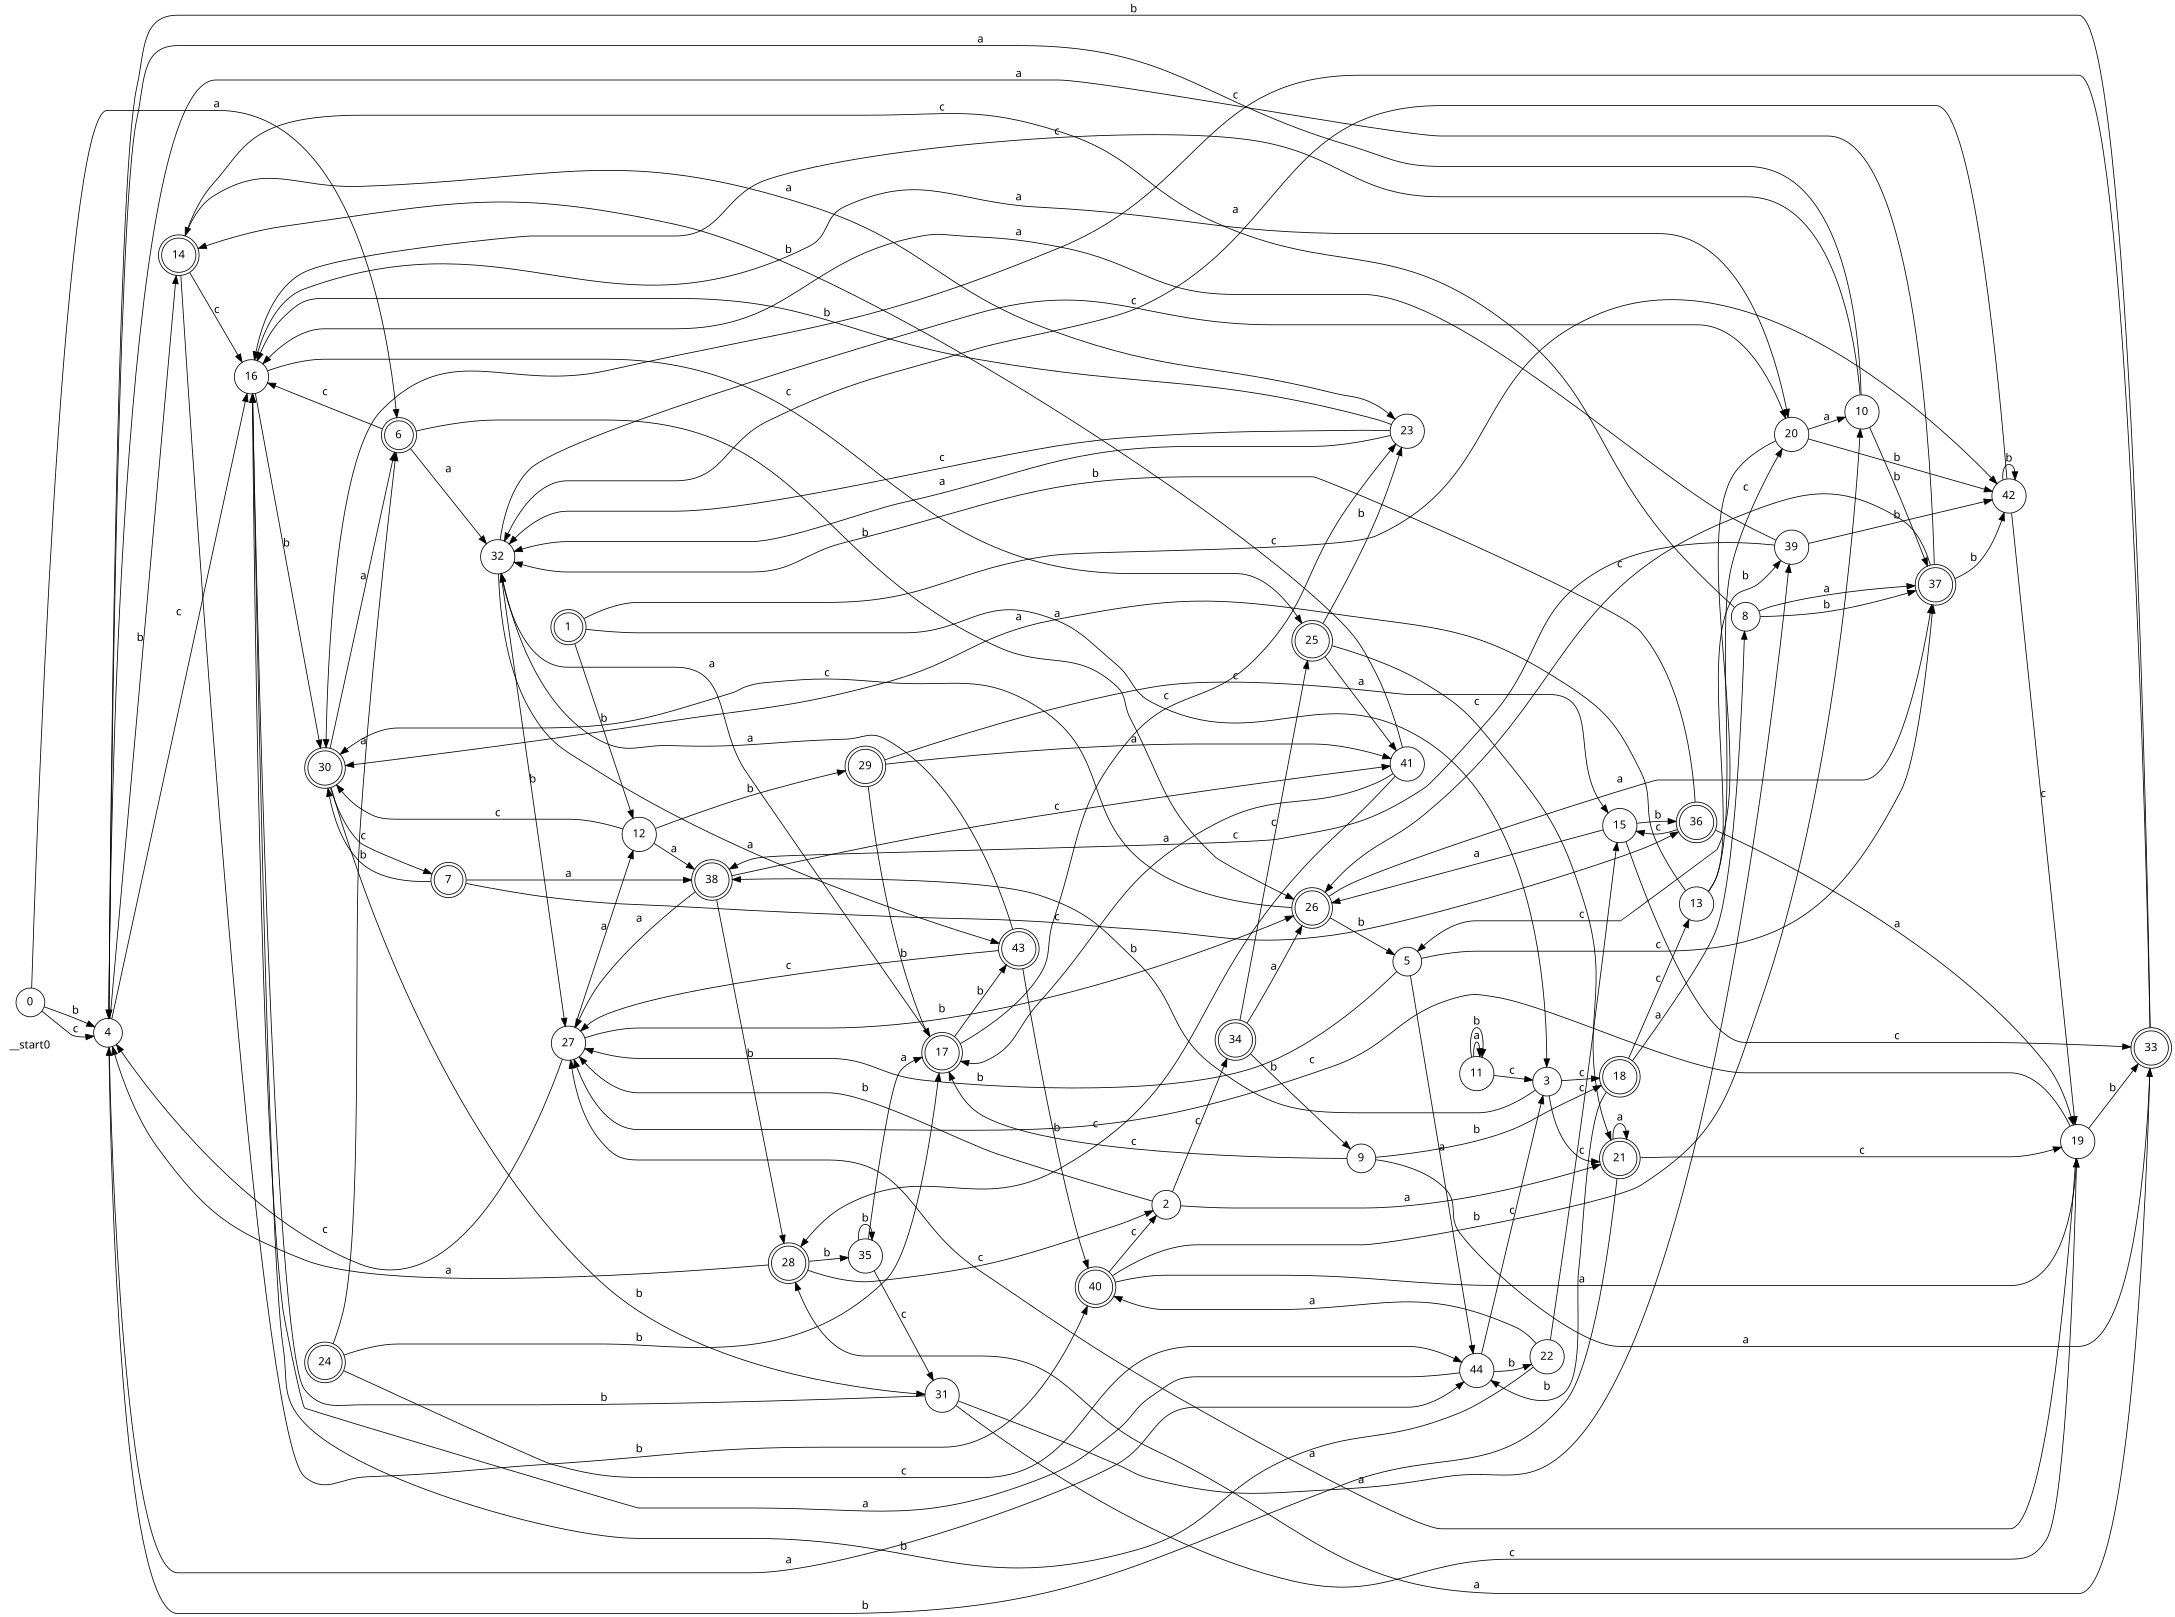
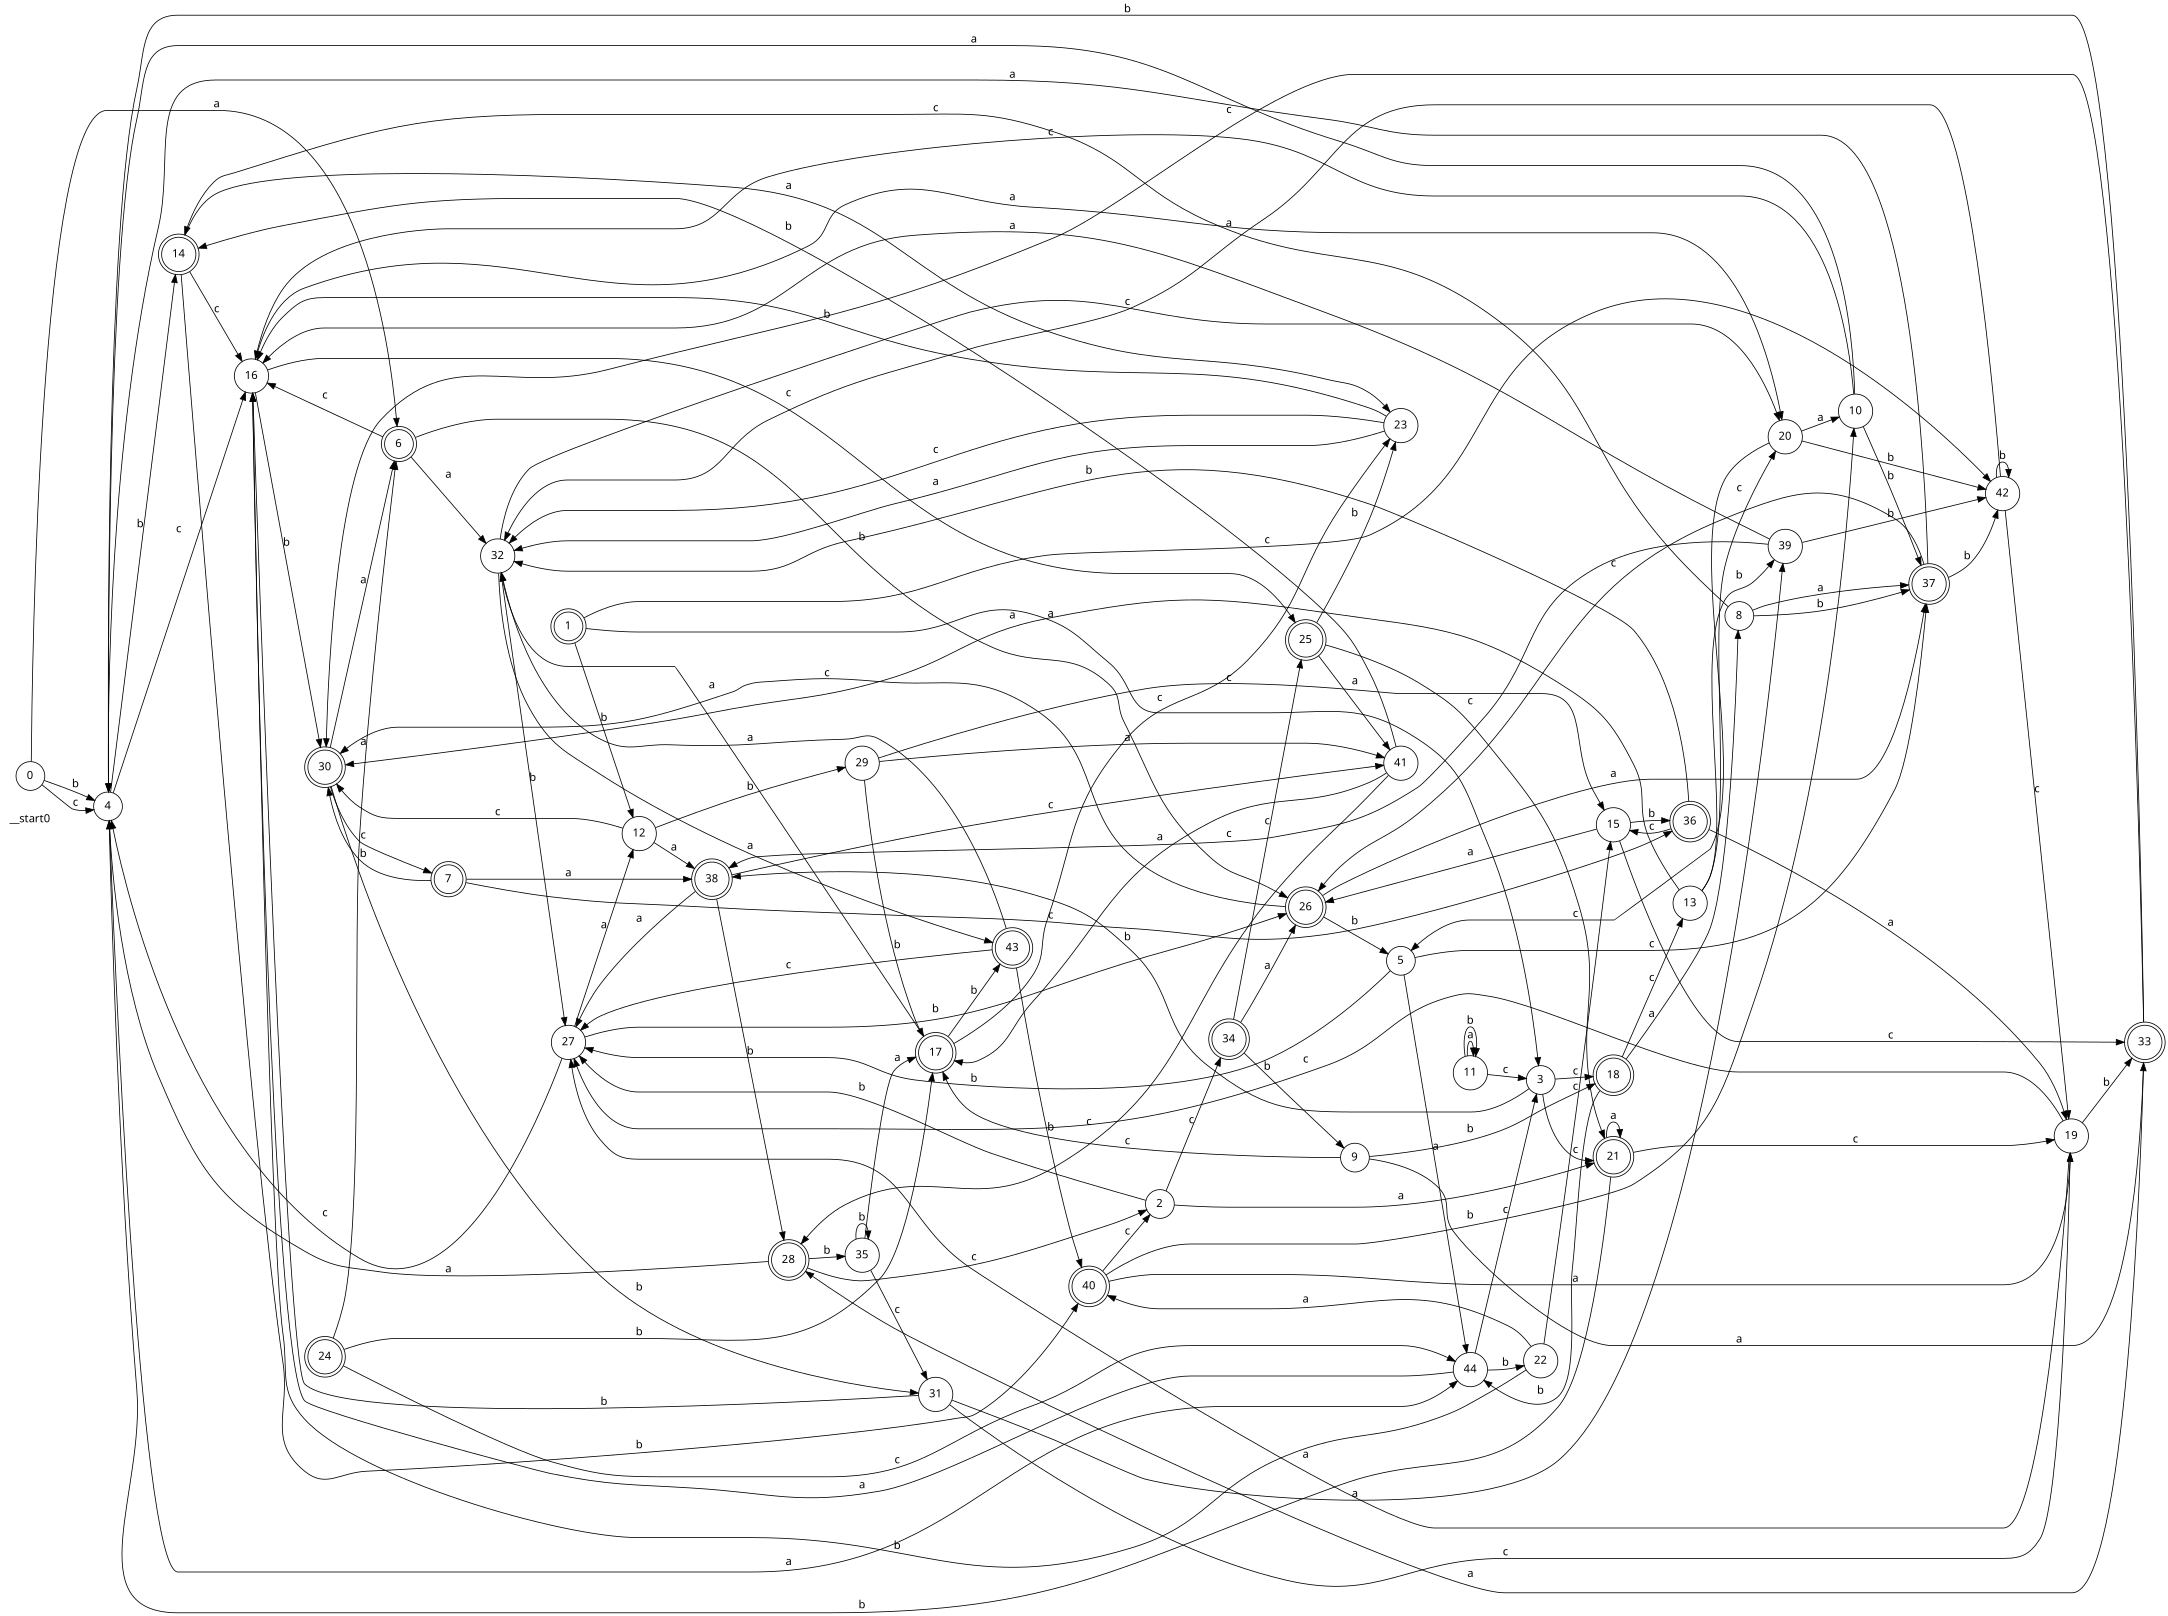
node "29": shape doublecircle -> circle
